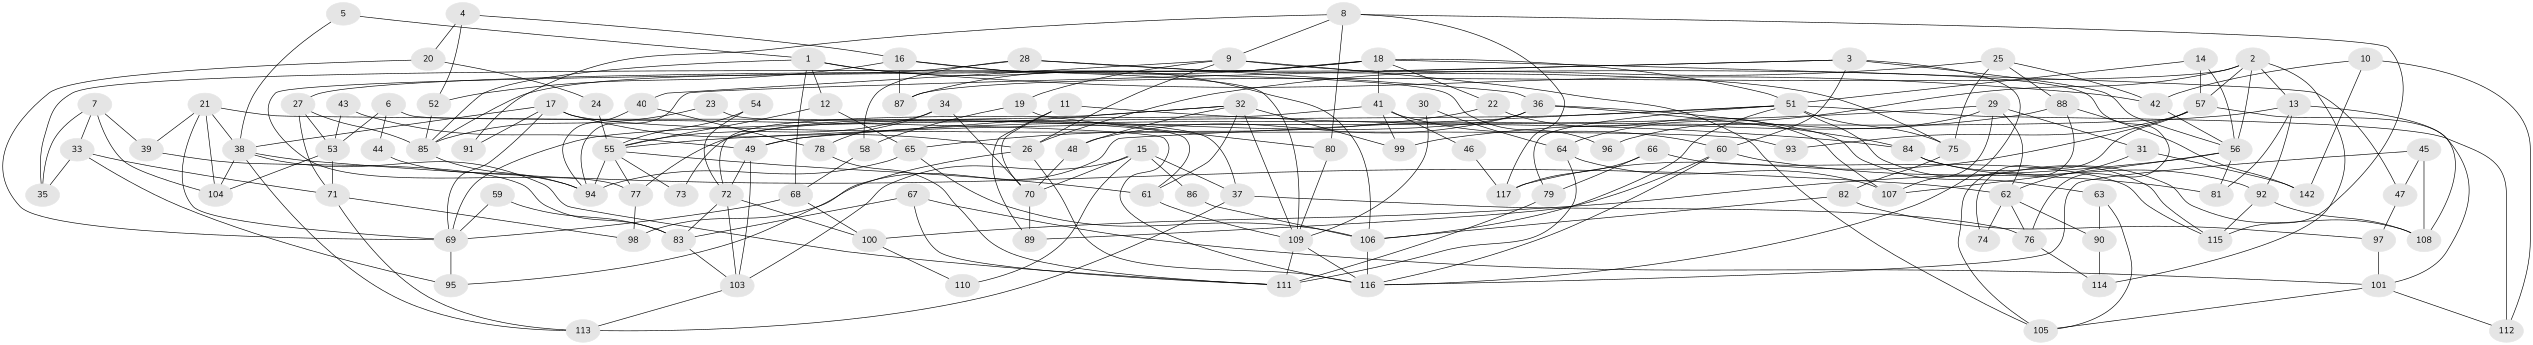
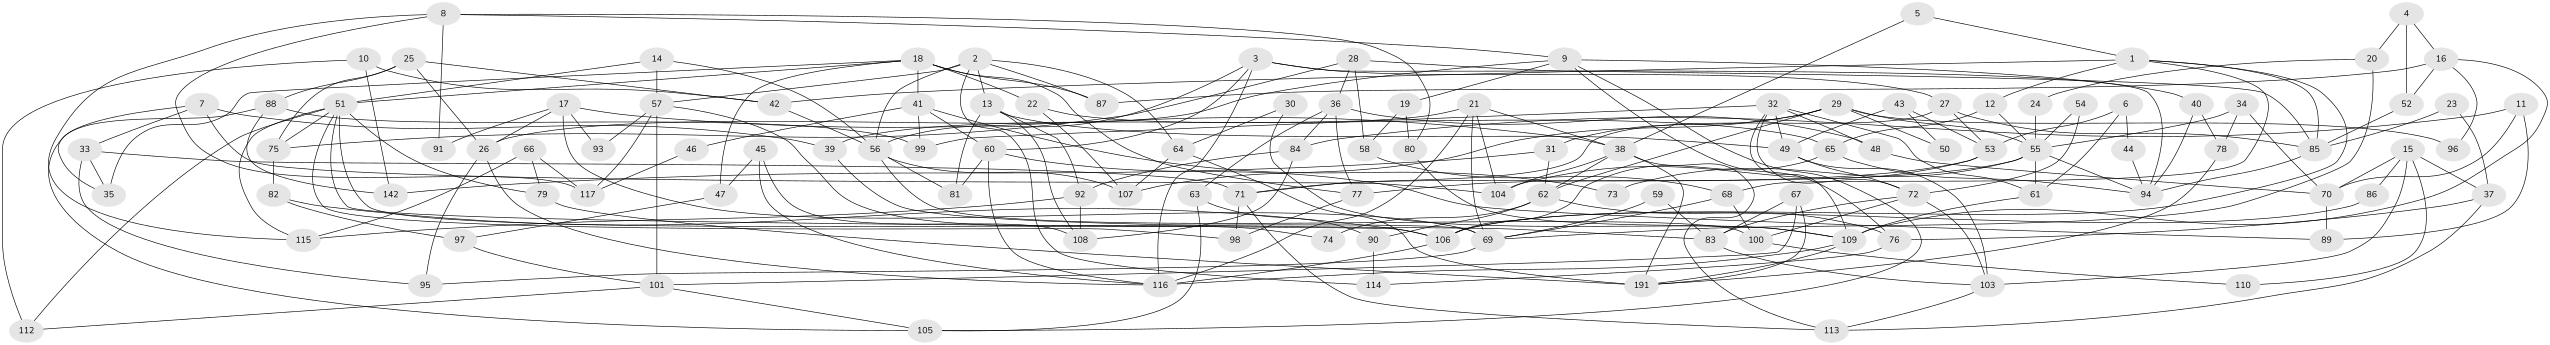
node "50": added
node "111": label "111" -> "191"
